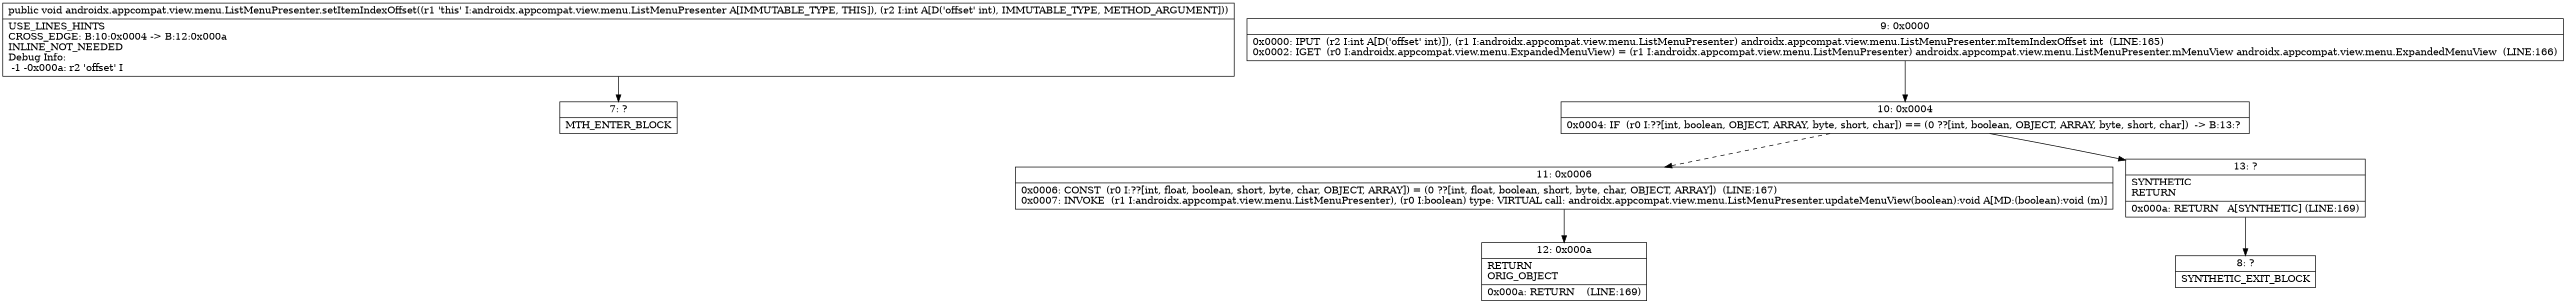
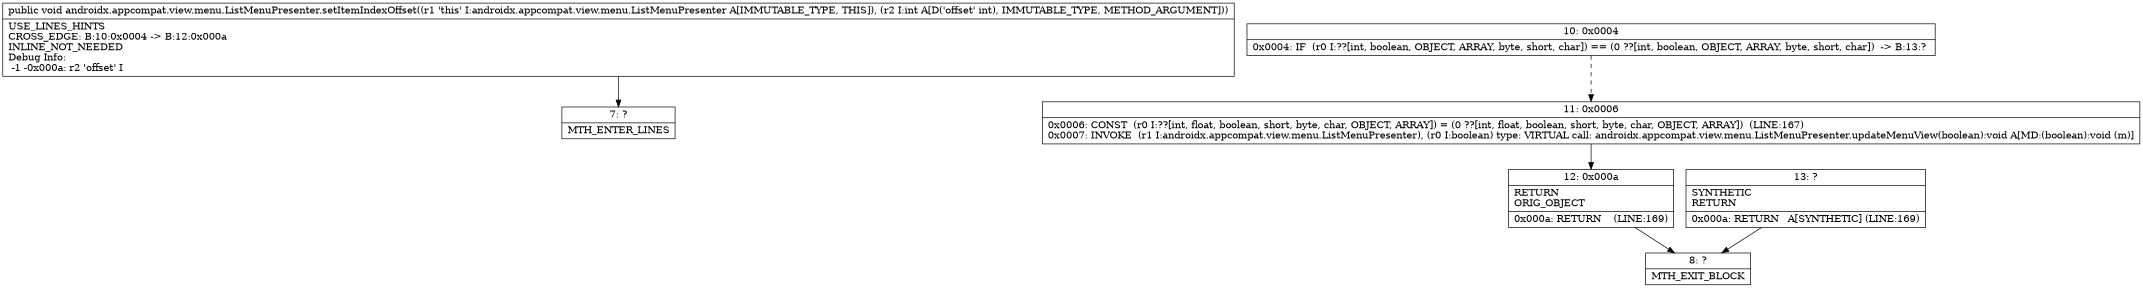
node "9: 0x0000": removed
node "7: ?": text "MTH_ENTER_BLOCK" -> "MTH_ENTER_LINES"
edge "10: 0x0004" -> "13: ?": removed
edge "12: 0x000a" -> "8: ?": added
node "8: ?": text "SYNTHETIC_EXIT_BLOCK" -> "MTH_EXIT_BLOCK"
